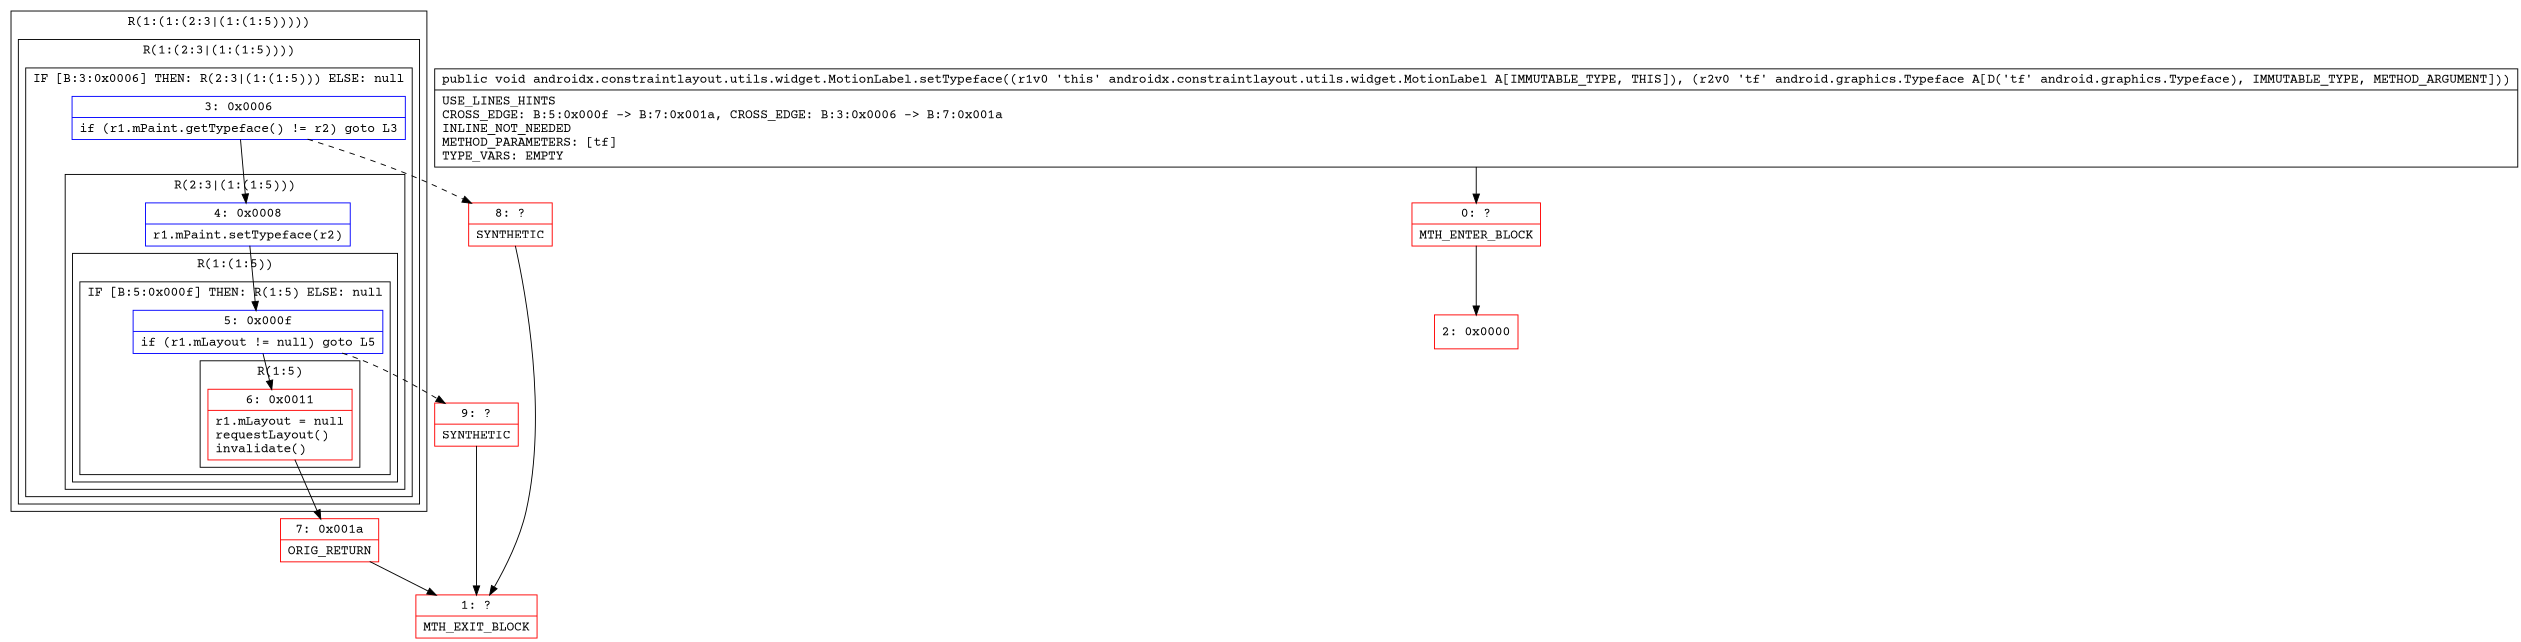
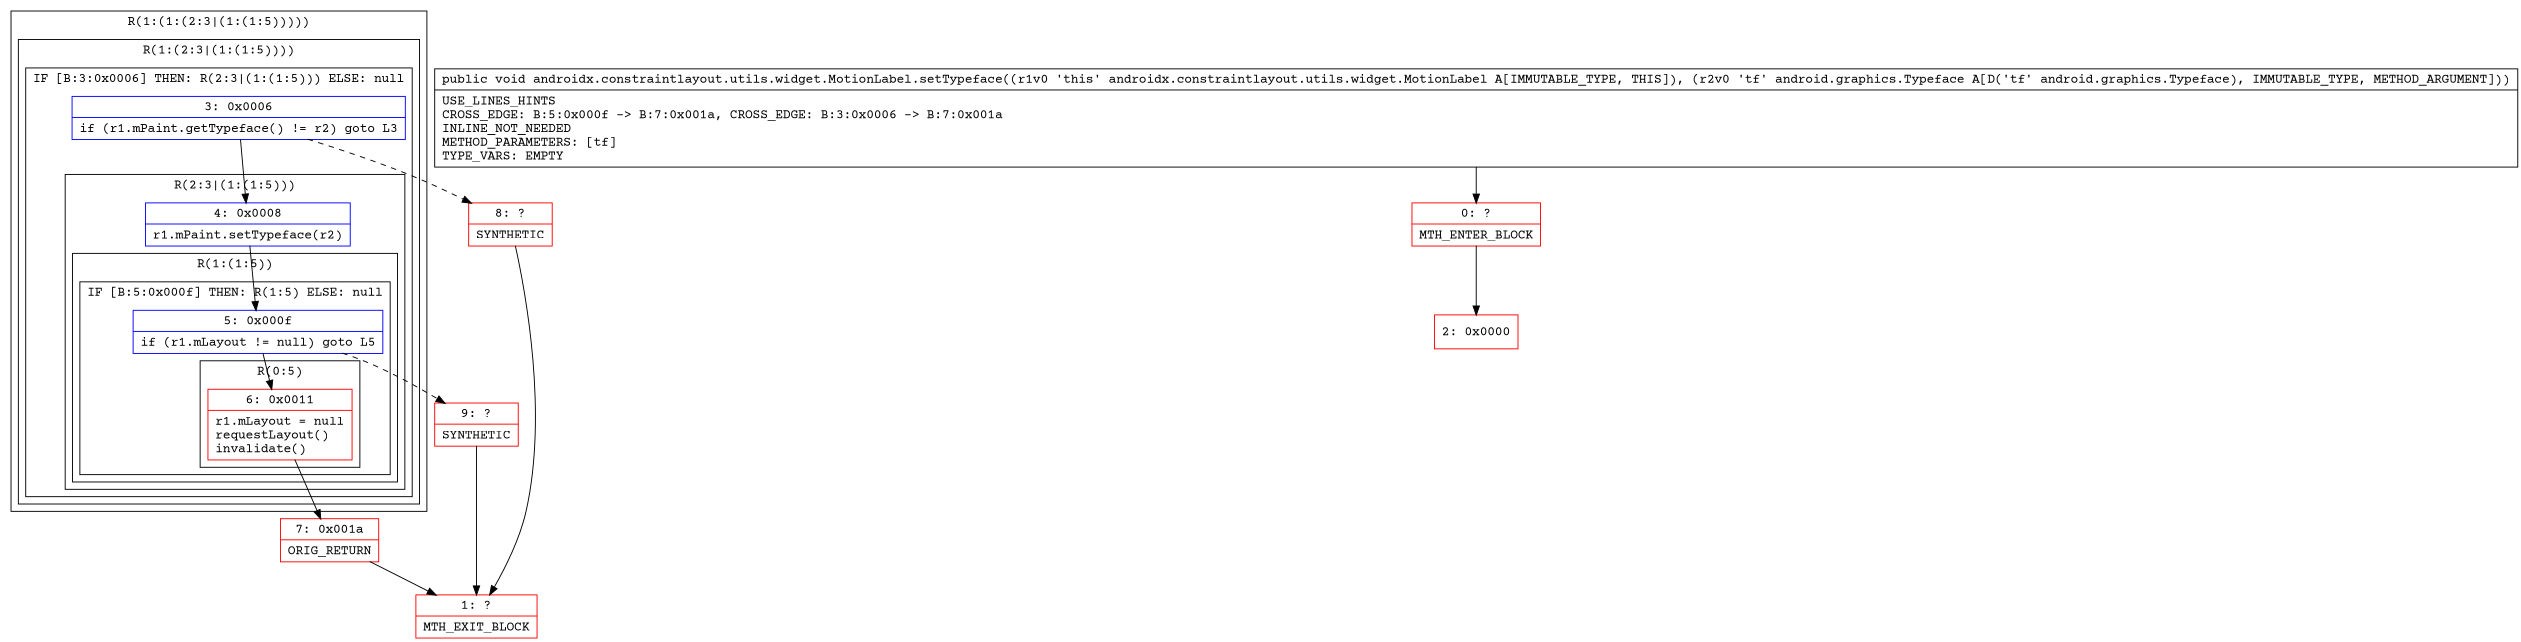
cluster "R(1:5)": label "R(1:5)" -> "R(0:5)"
